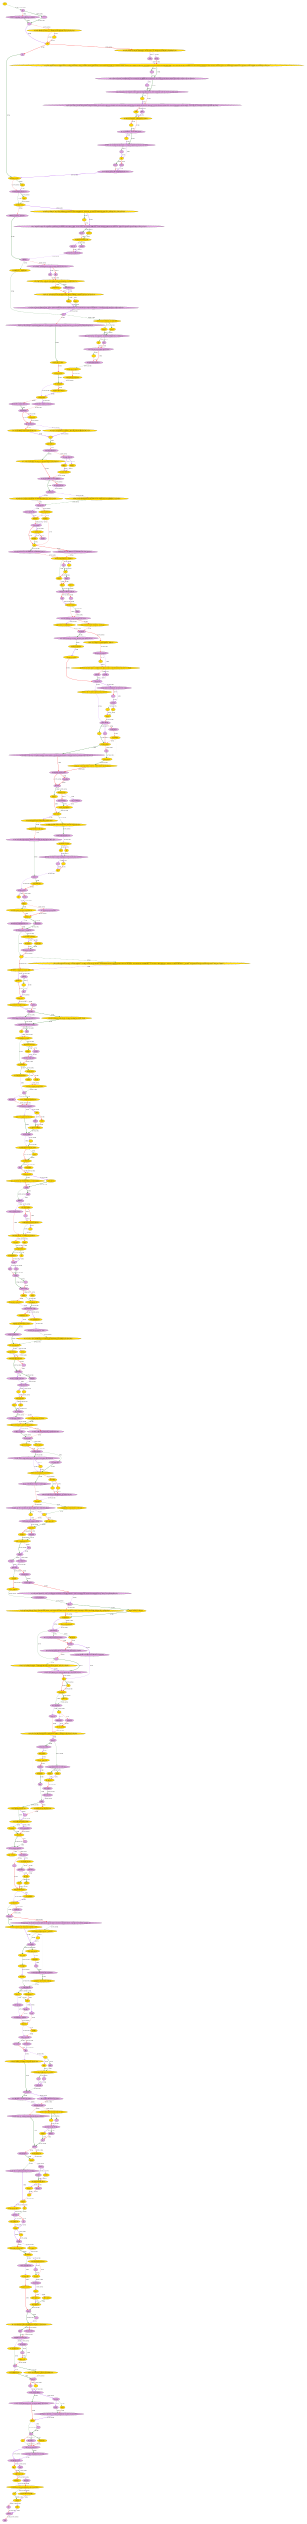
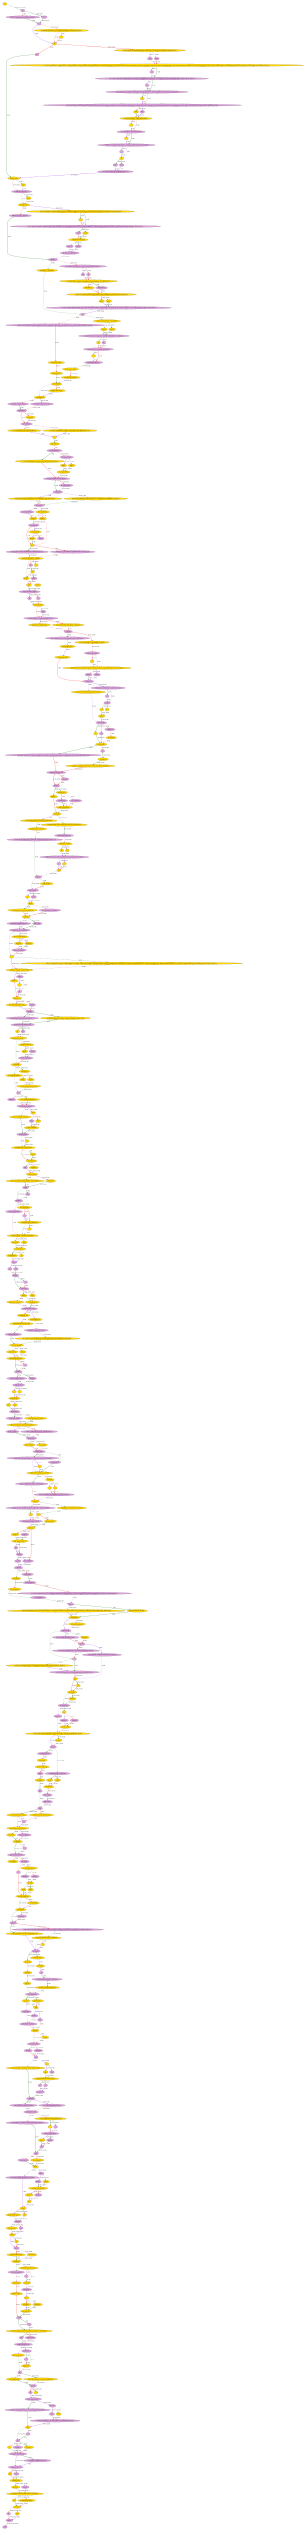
edge "autant de" -> "barrières": now "autant de" -> "de cet objet &"
node "social &": added
